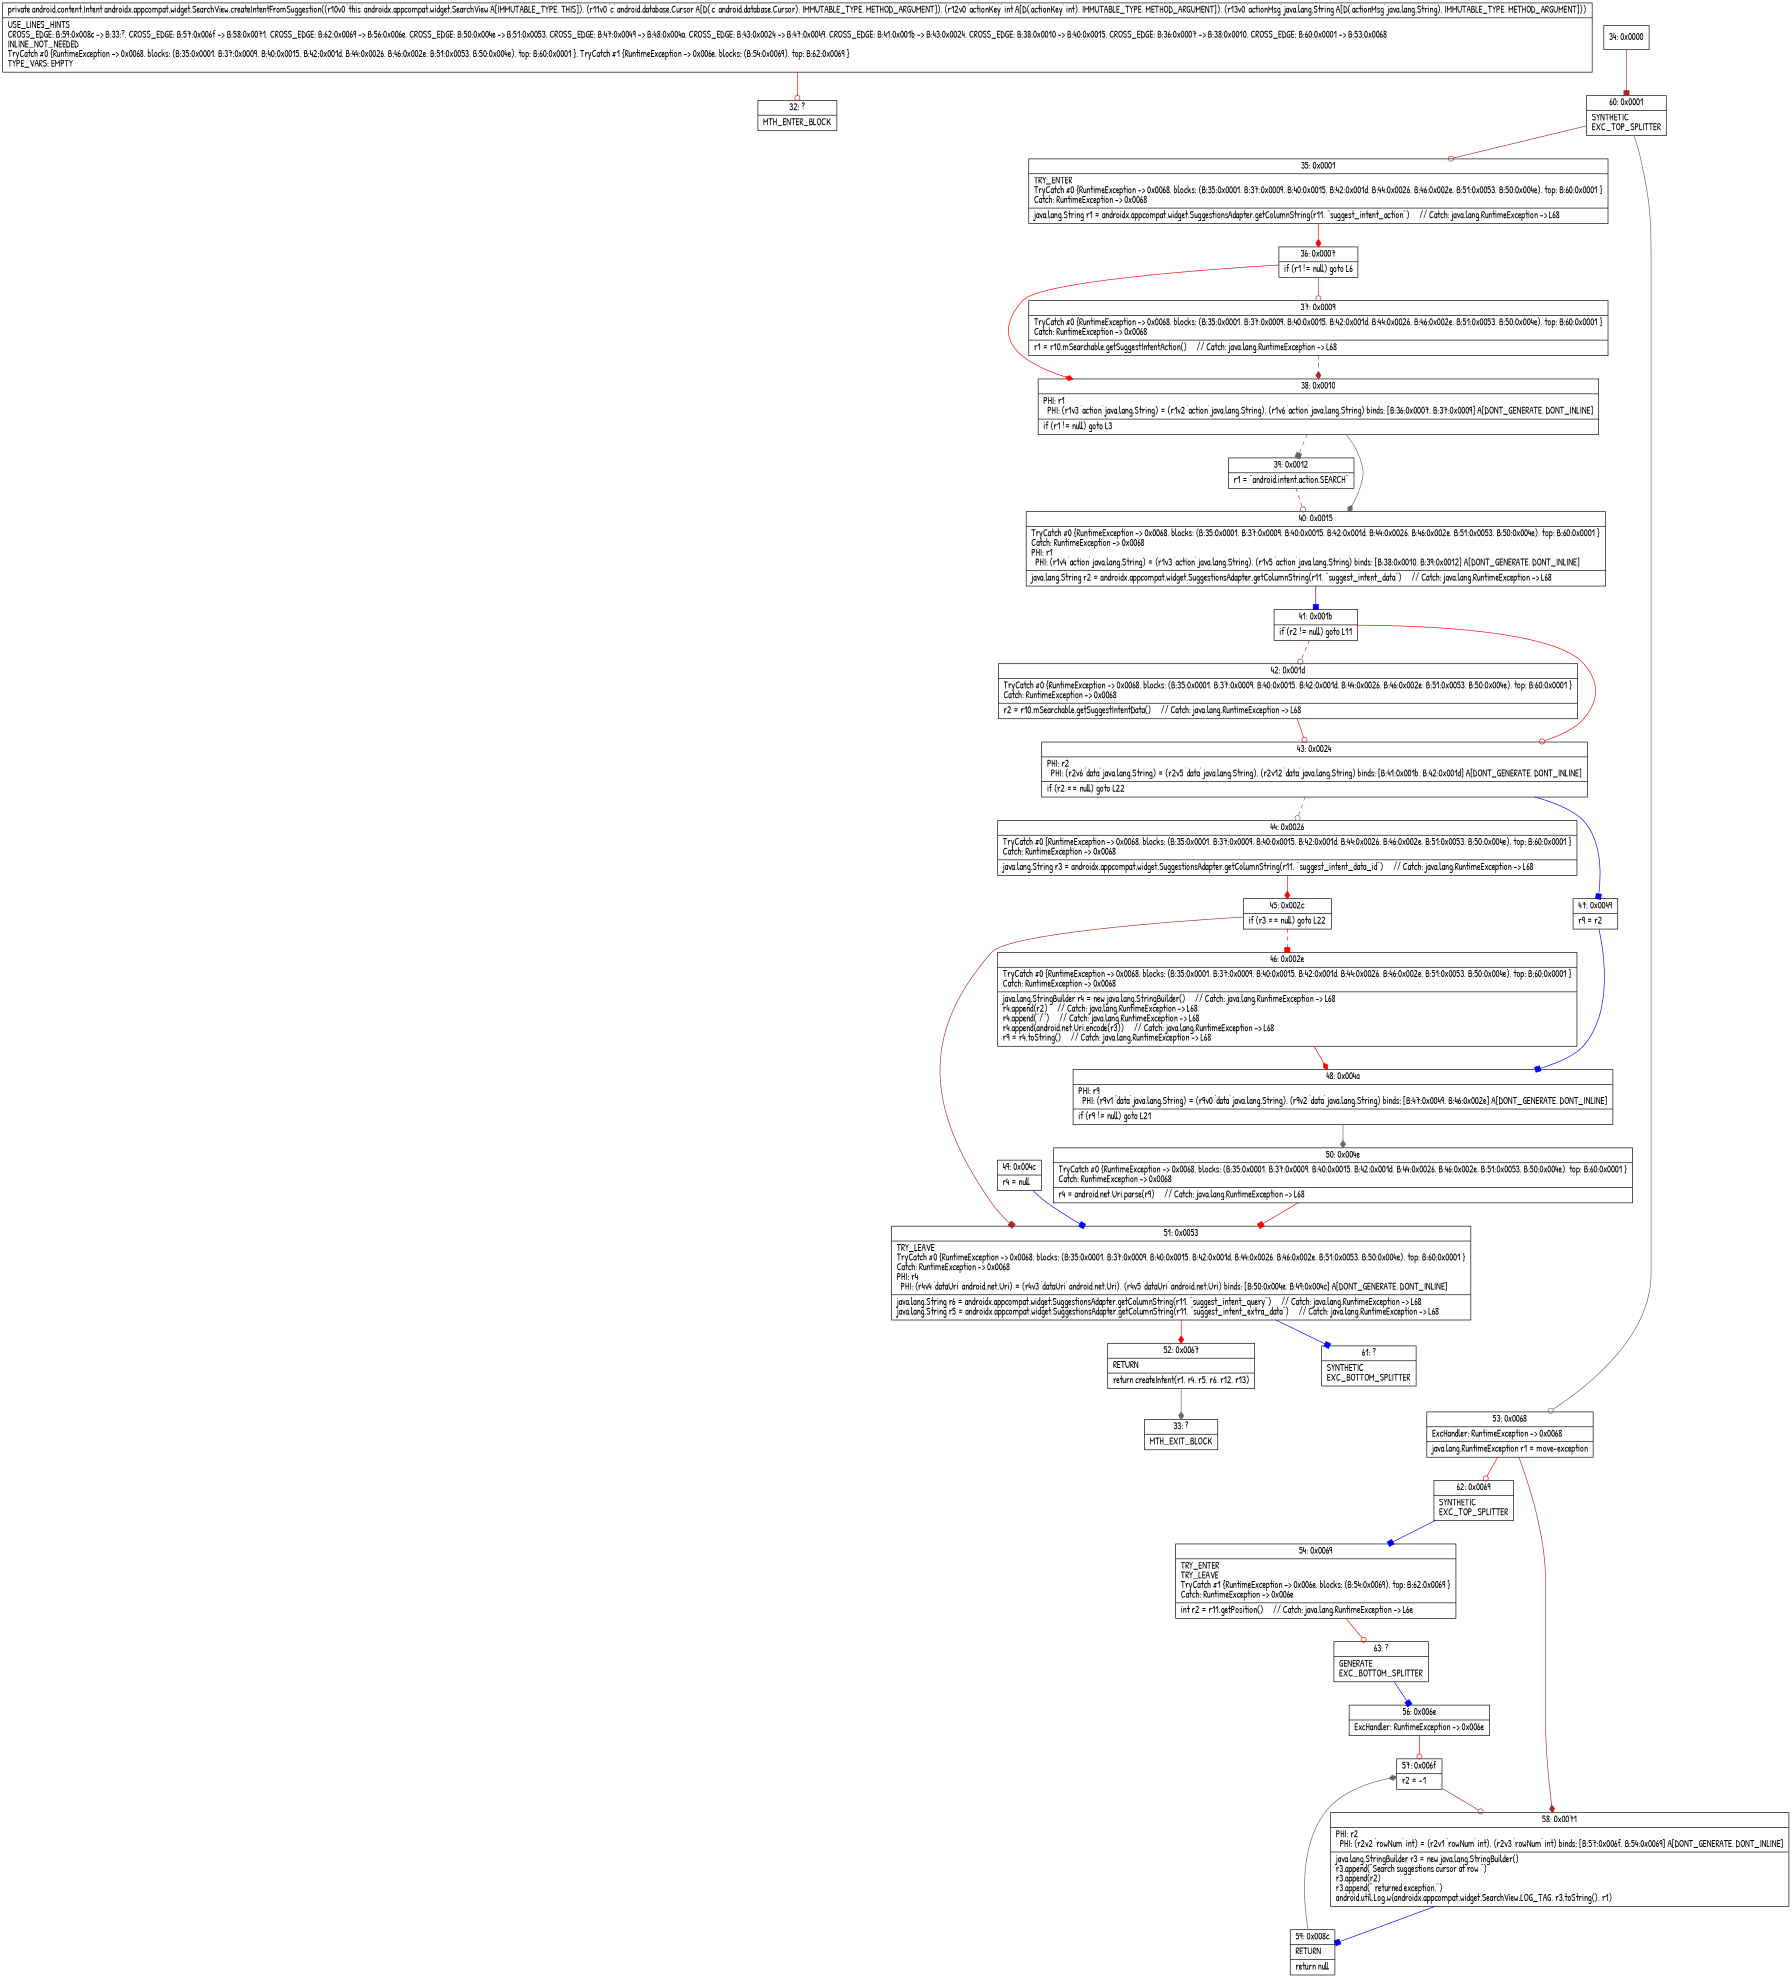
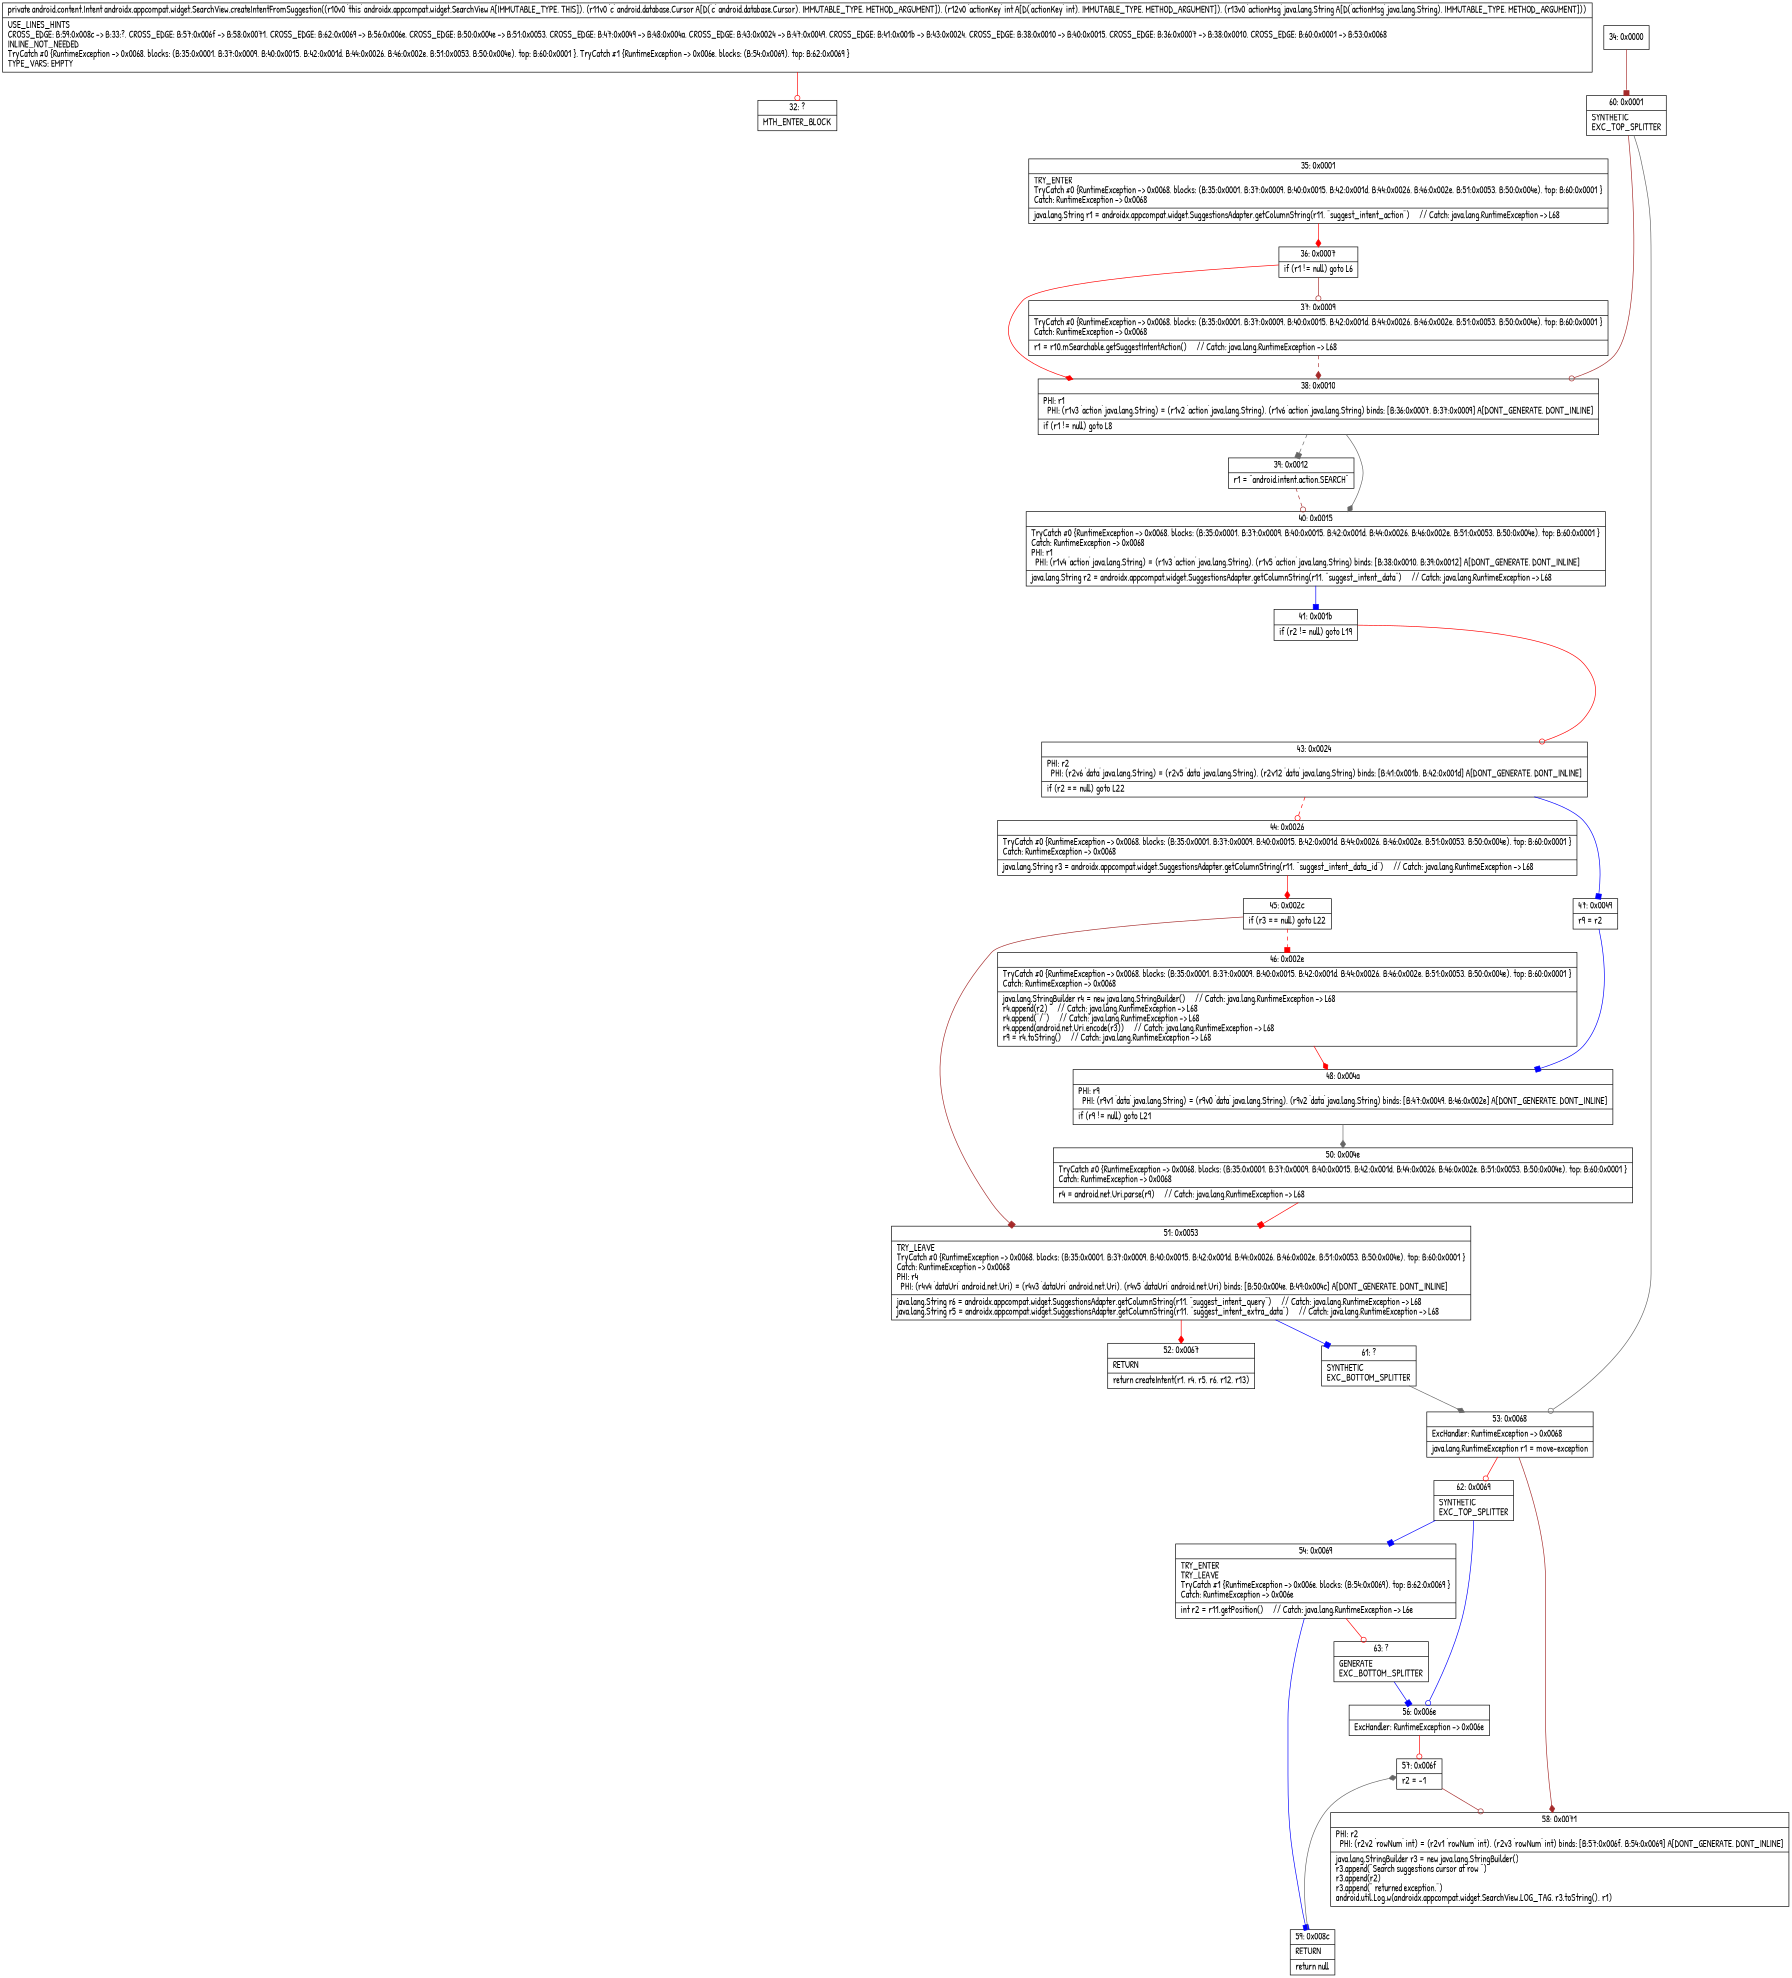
edge "60: 0x0001" -> "35: 0x0001": now "60: 0x0001" -> "38: 0x0010"
node "38: 0x0010": text "if (r1 != null) goto L3" -> "if (r1 != null) goto L8"
node "41: 0x001b": text "if (r2 != null) goto L11" -> "if (r2 != null) goto L19"
node "42: 0x001d": removed
edge "43: 0x0024" -> "44: 0x0026": color gray40 -> red
node "49: 0x004c": removed
edge "61: ?" -> "53: 0x0068": added
node "33: ?": removed
edge "62: 0x0069" -> "56: 0x006e": added
edge "58: 0x0071" -> "59: 0x008c": now "54: 0x0069" -> "59: 0x008c"
